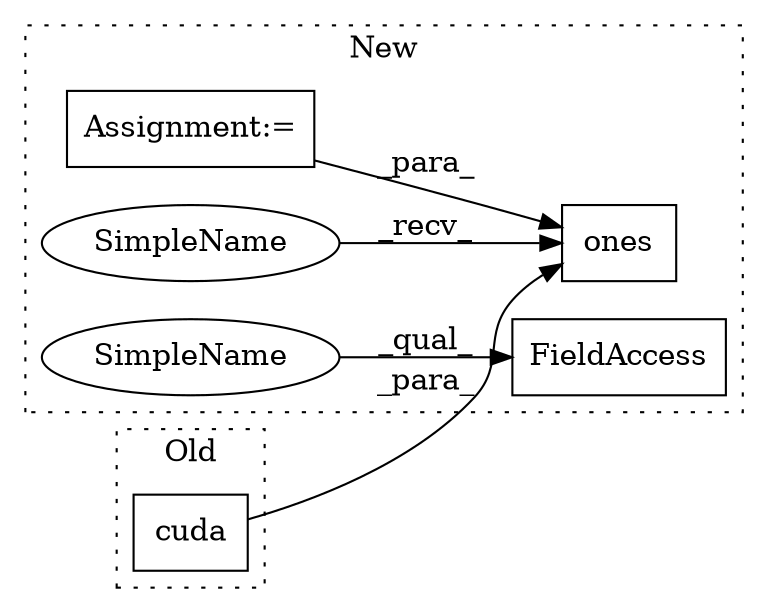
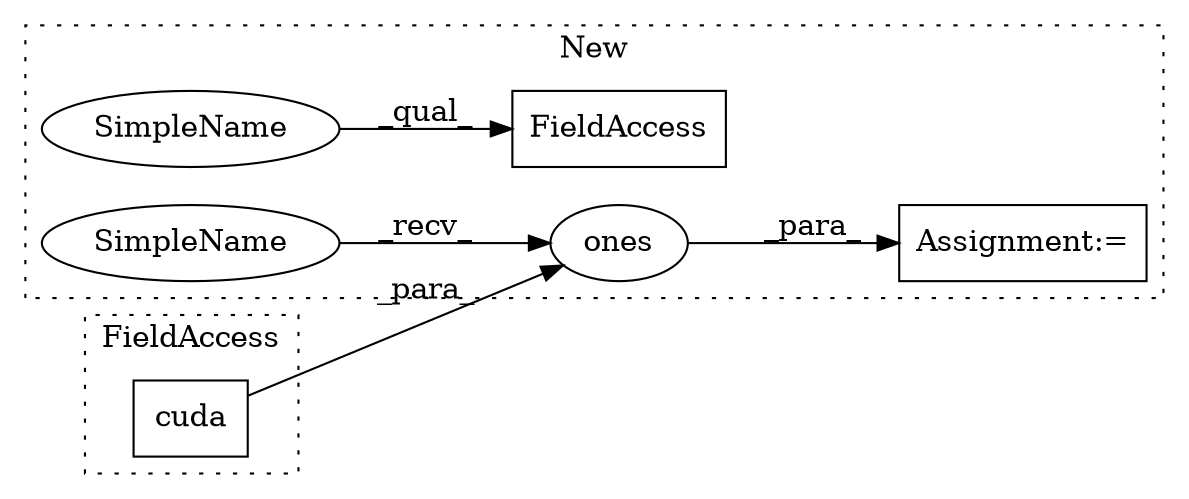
edge "Assignment:=" -> "ones": reversed
node "ones": shape box -> ellipse
cluster "Old": label "Old" -> "FieldAccess"
